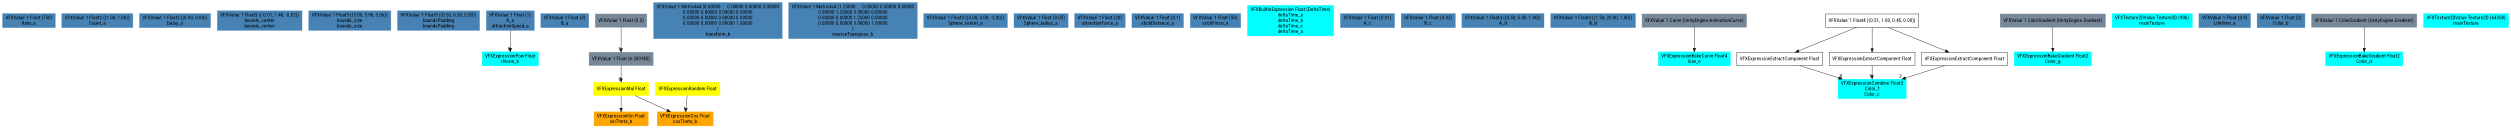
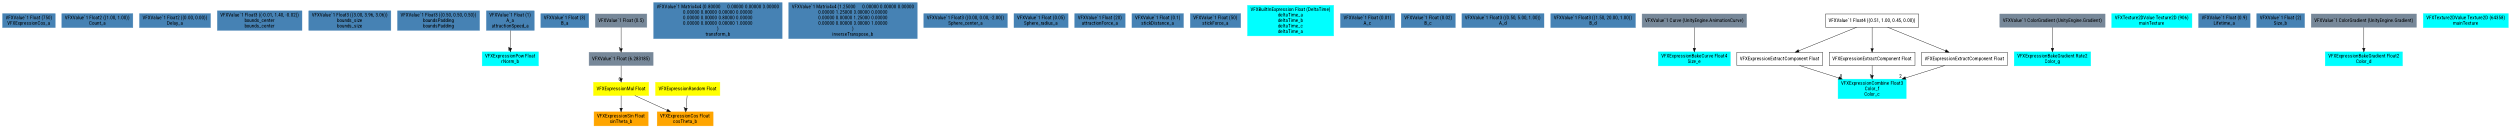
node "VFXValue`1 Float (750) Rate_a": label "VFXValue`1 Float (750) Rate_a" -> "VFXValue`1 Float (750) VFXExpressionCos_a"
node "VFXValue`1 Float (2) Color_b": label "VFXValue`1 Float (2) Color_b" -> "VFXValue`1 Float (2) Size_b"
node "VFXExpressionBakeGradient Float2 Color_g": label "VFXExpressionBakeGradient Float2 Color_g" -> "VFXExpressionBakeGradient Rate2 Color_g"
